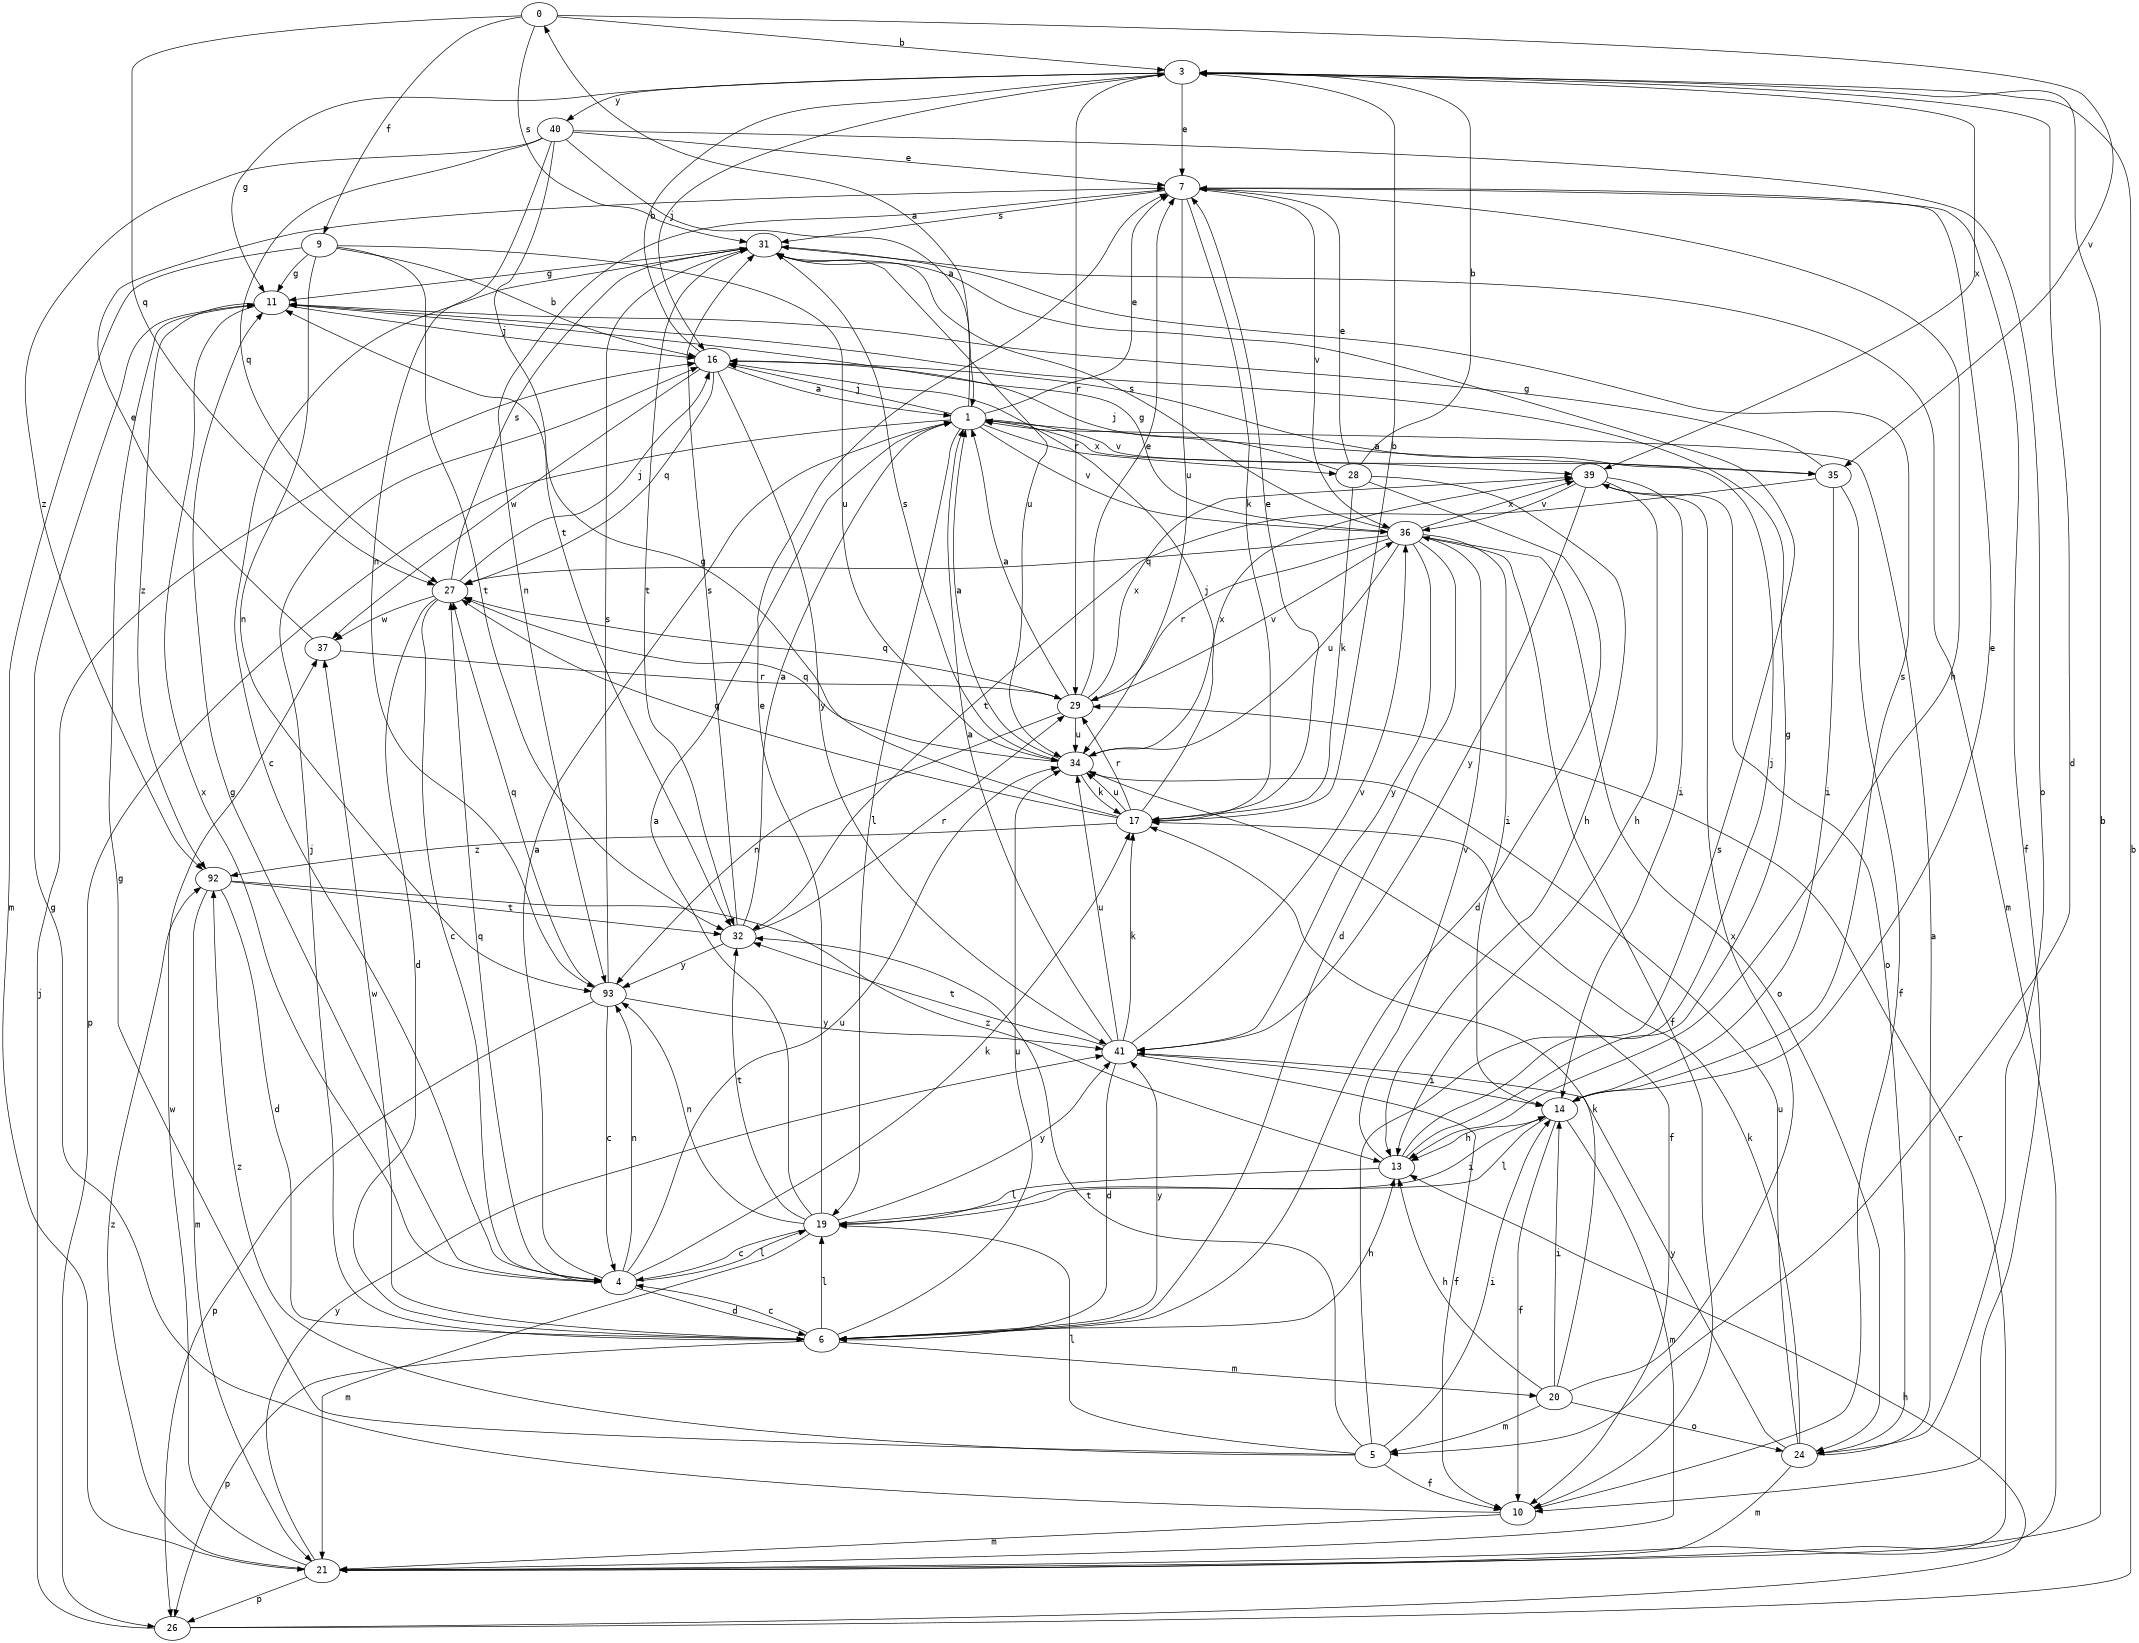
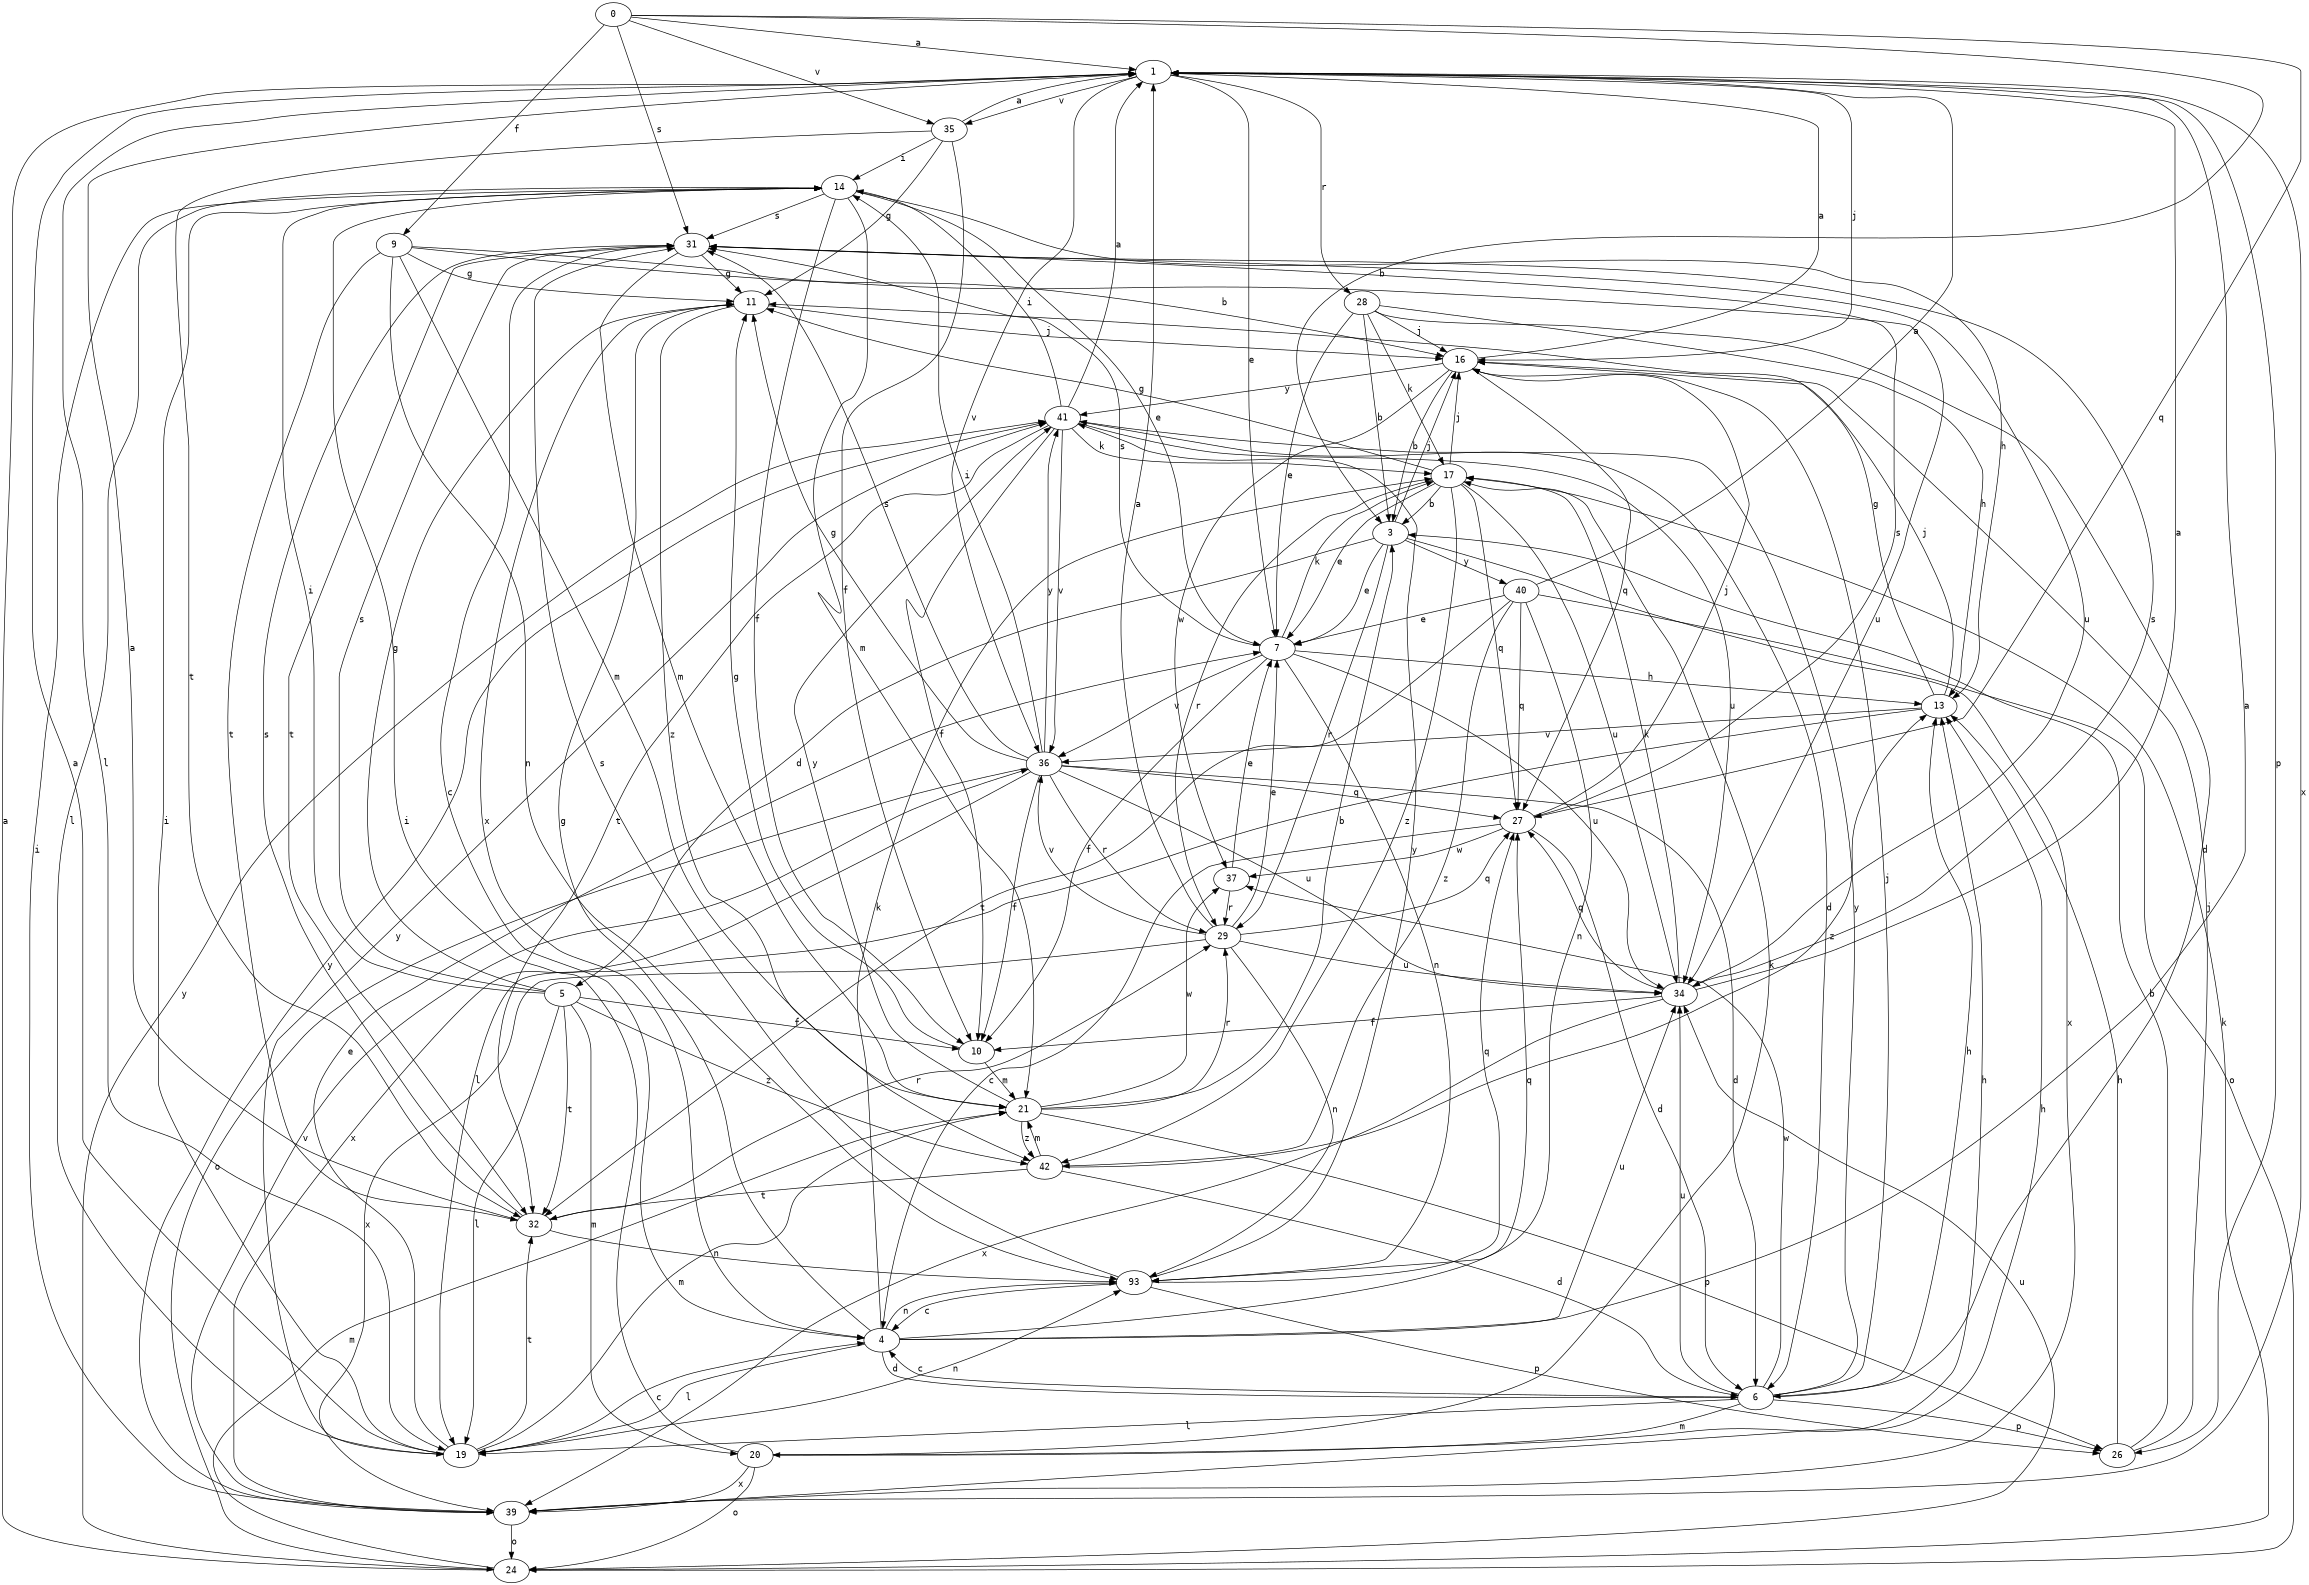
edge "3" -> "11": removed, label "g"
edge "1" -> "0": reversed
node "92": label "92" -> "42"
edge "32" -> "93": label "y" -> "n"
edge "20" -> "5": reversed
